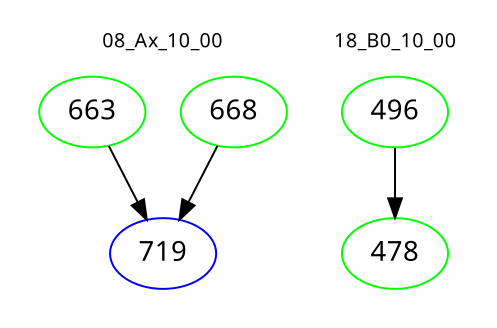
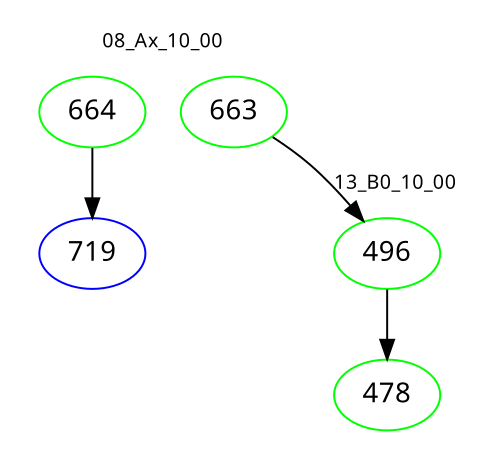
cluster "18_B0_10_00": label "18_B0_10_00" -> "13_B0_10_00"
node "668": label "668" -> "664"
edge "663" -> "719": now "663" -> "496"
